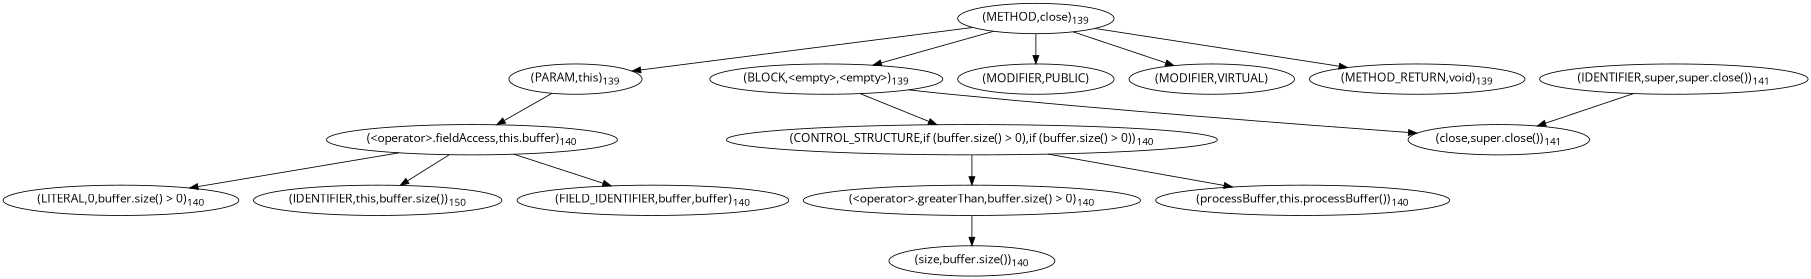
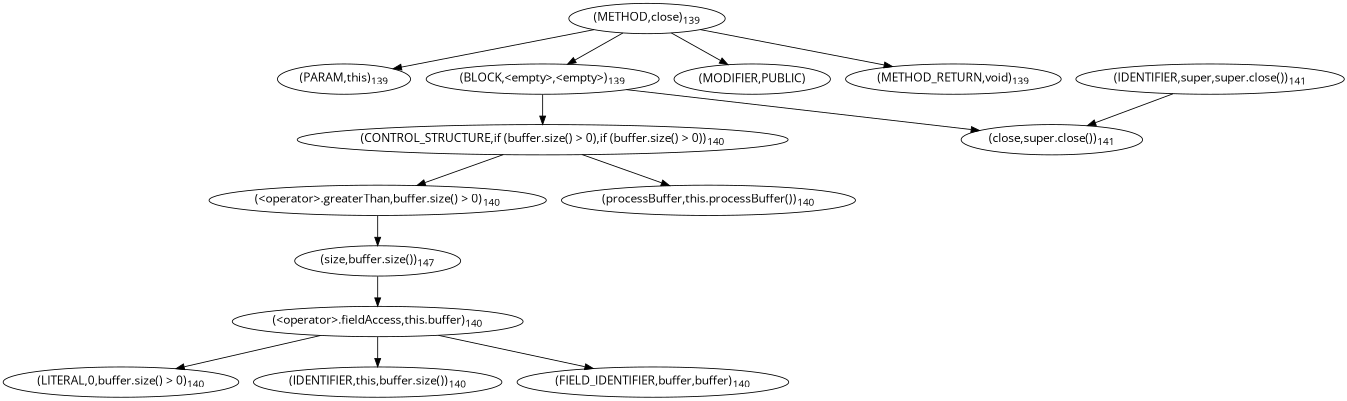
node "(MODIFIER,VIRTUAL)": removed
edge "(PARAM,this)" -> "(<operator>.fieldAccess,this.buffer)": now "(size,buffer.size())" -> "(<operator>.fieldAccess,this.buffer)"
node "(IDENTIFIER,this,buffer.size())": text "150" -> "140"
node "(size,buffer.size())": text "140" -> "147"
